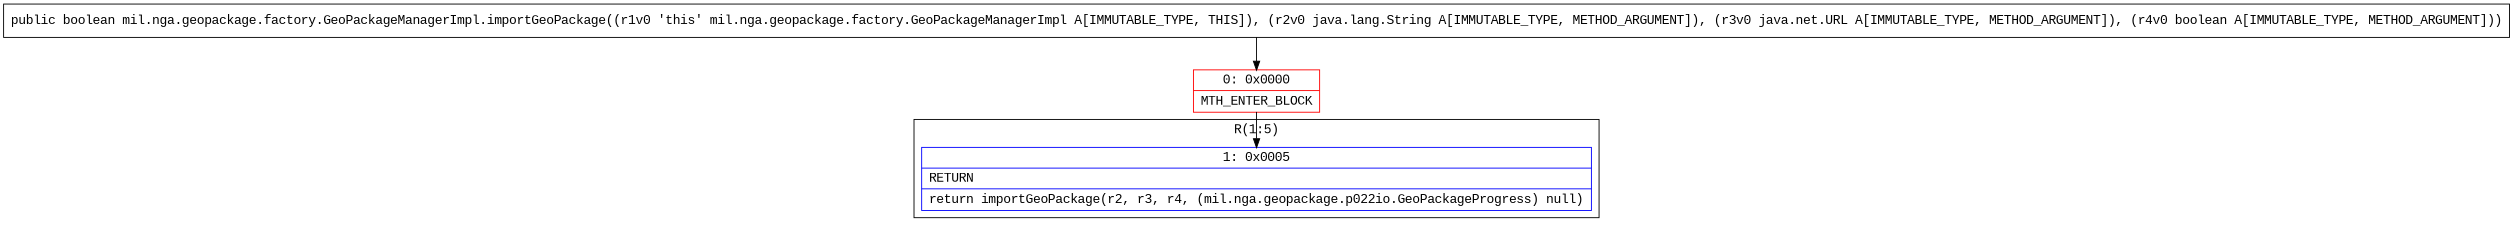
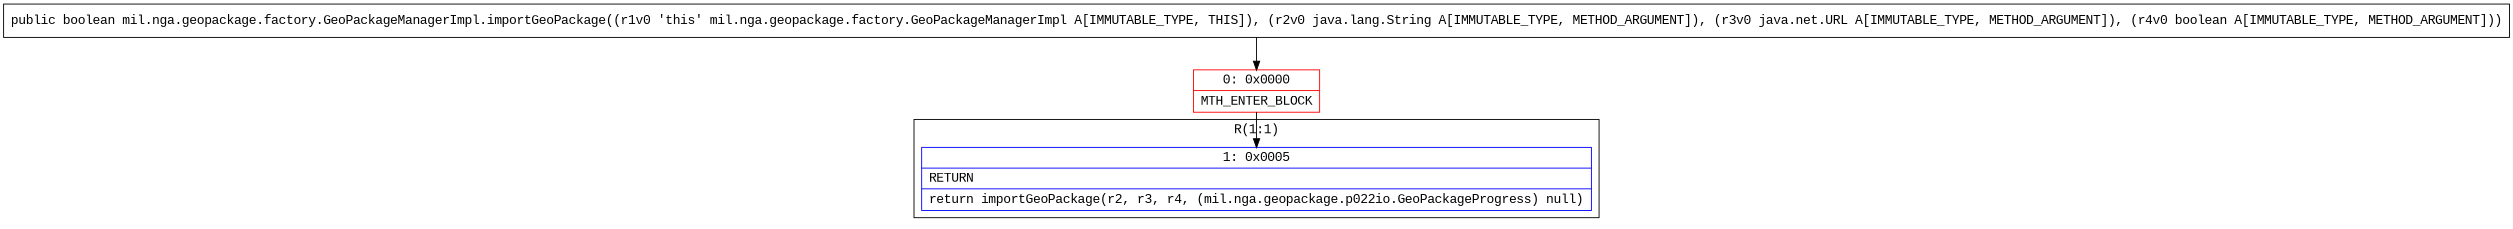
cluster "R(1:5)": label "R(1:5)" -> "R(1:1)"
